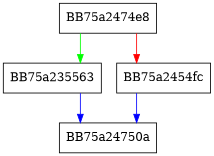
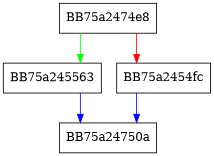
node "BB75a235563": label "BB75a235563" -> "BB75a245563"
